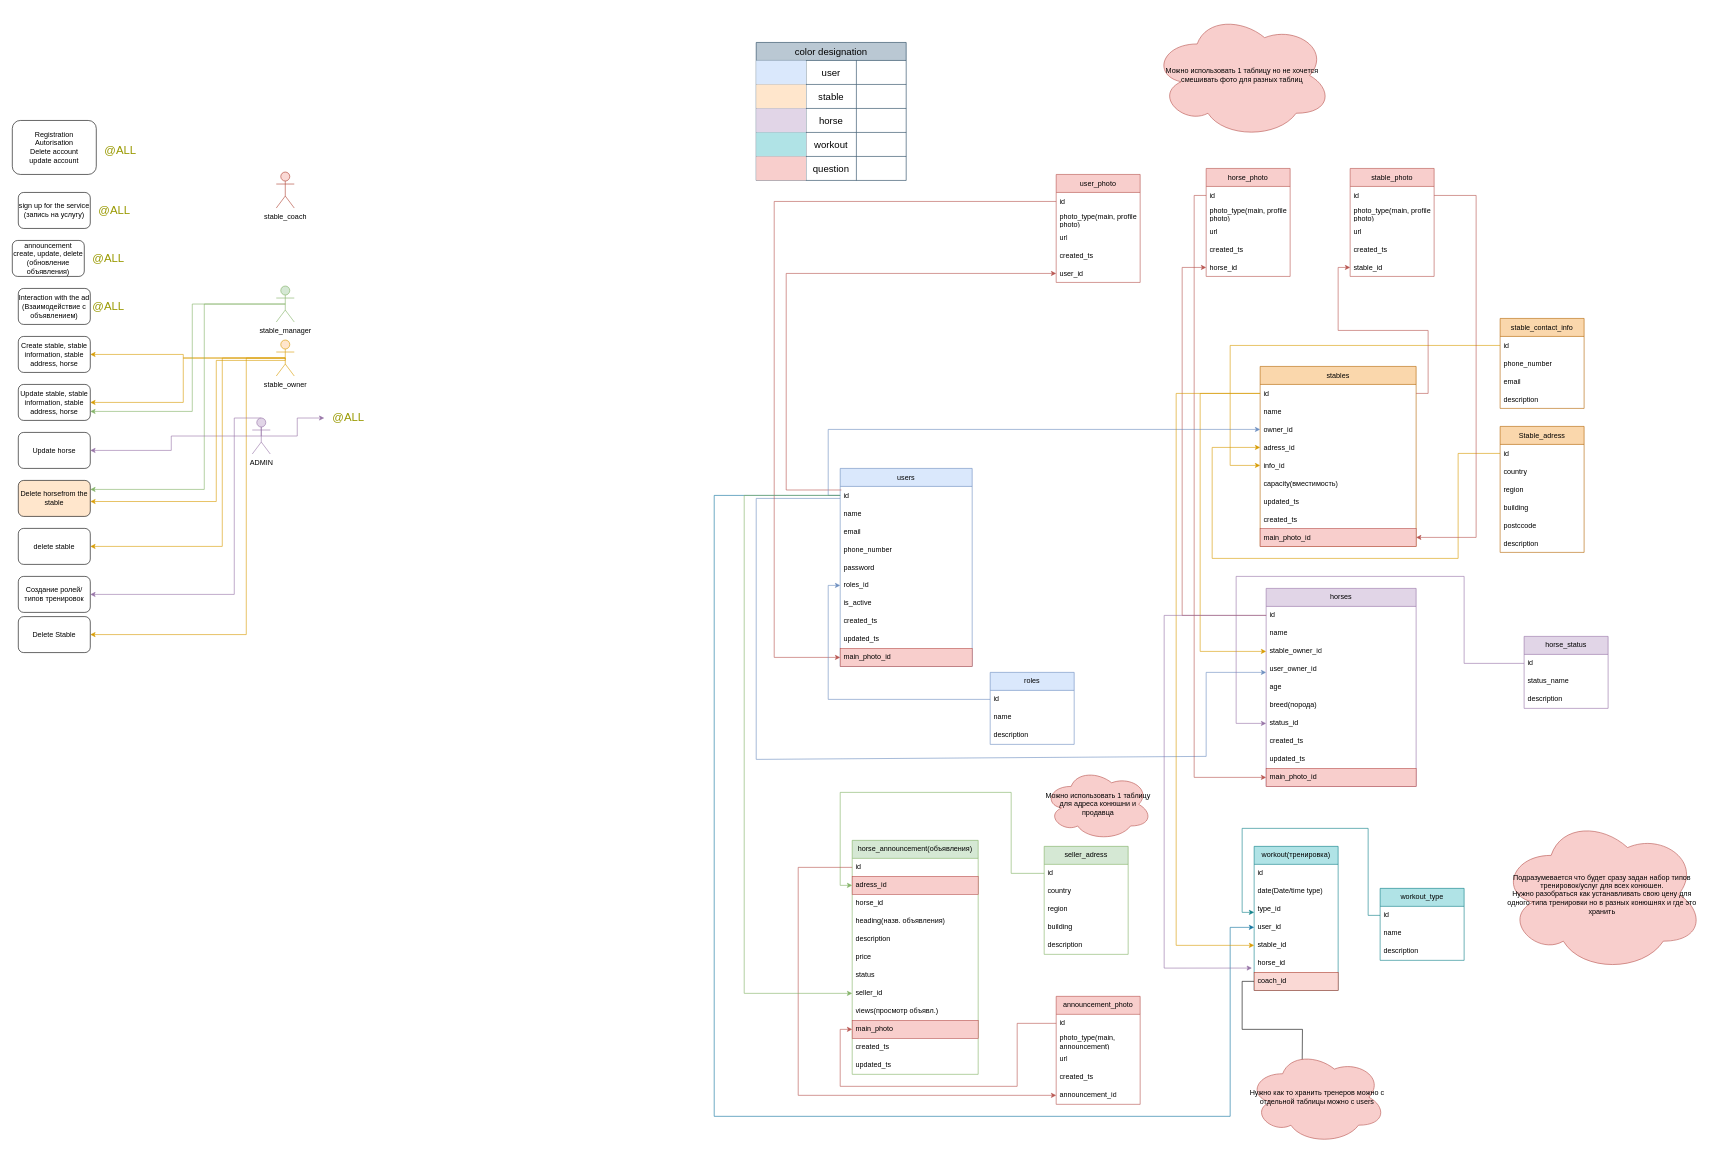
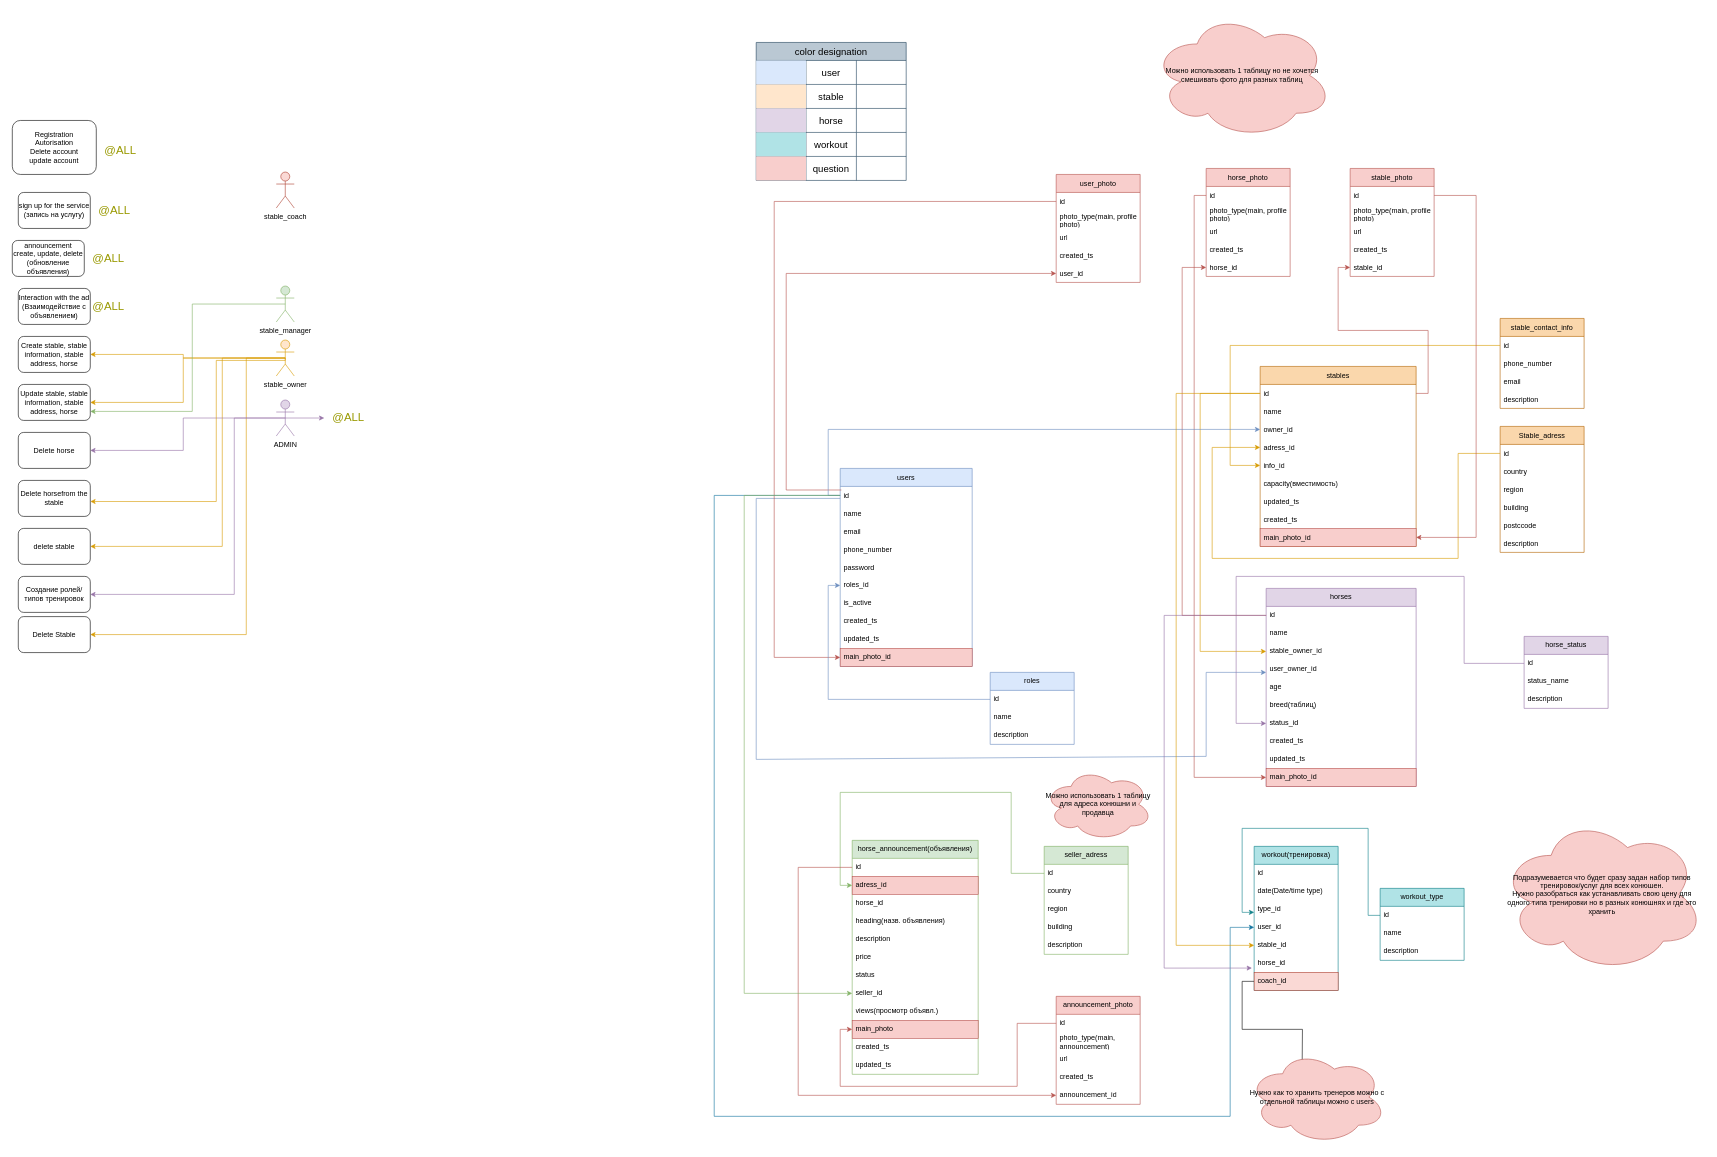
node "ADMIN": moved (261, 436) -> (285, 418)
node "Update horse": label "Update horse" -> "Delete horse"
edge "stable_manager" -> "Delete horsefrom the stable": removed
node "Delete horsefrom the stable": fillcolor #ffe6cc -> #ffffff
node "breed(порода)": label "breed(порода)" -> "breed(таблиц)"
